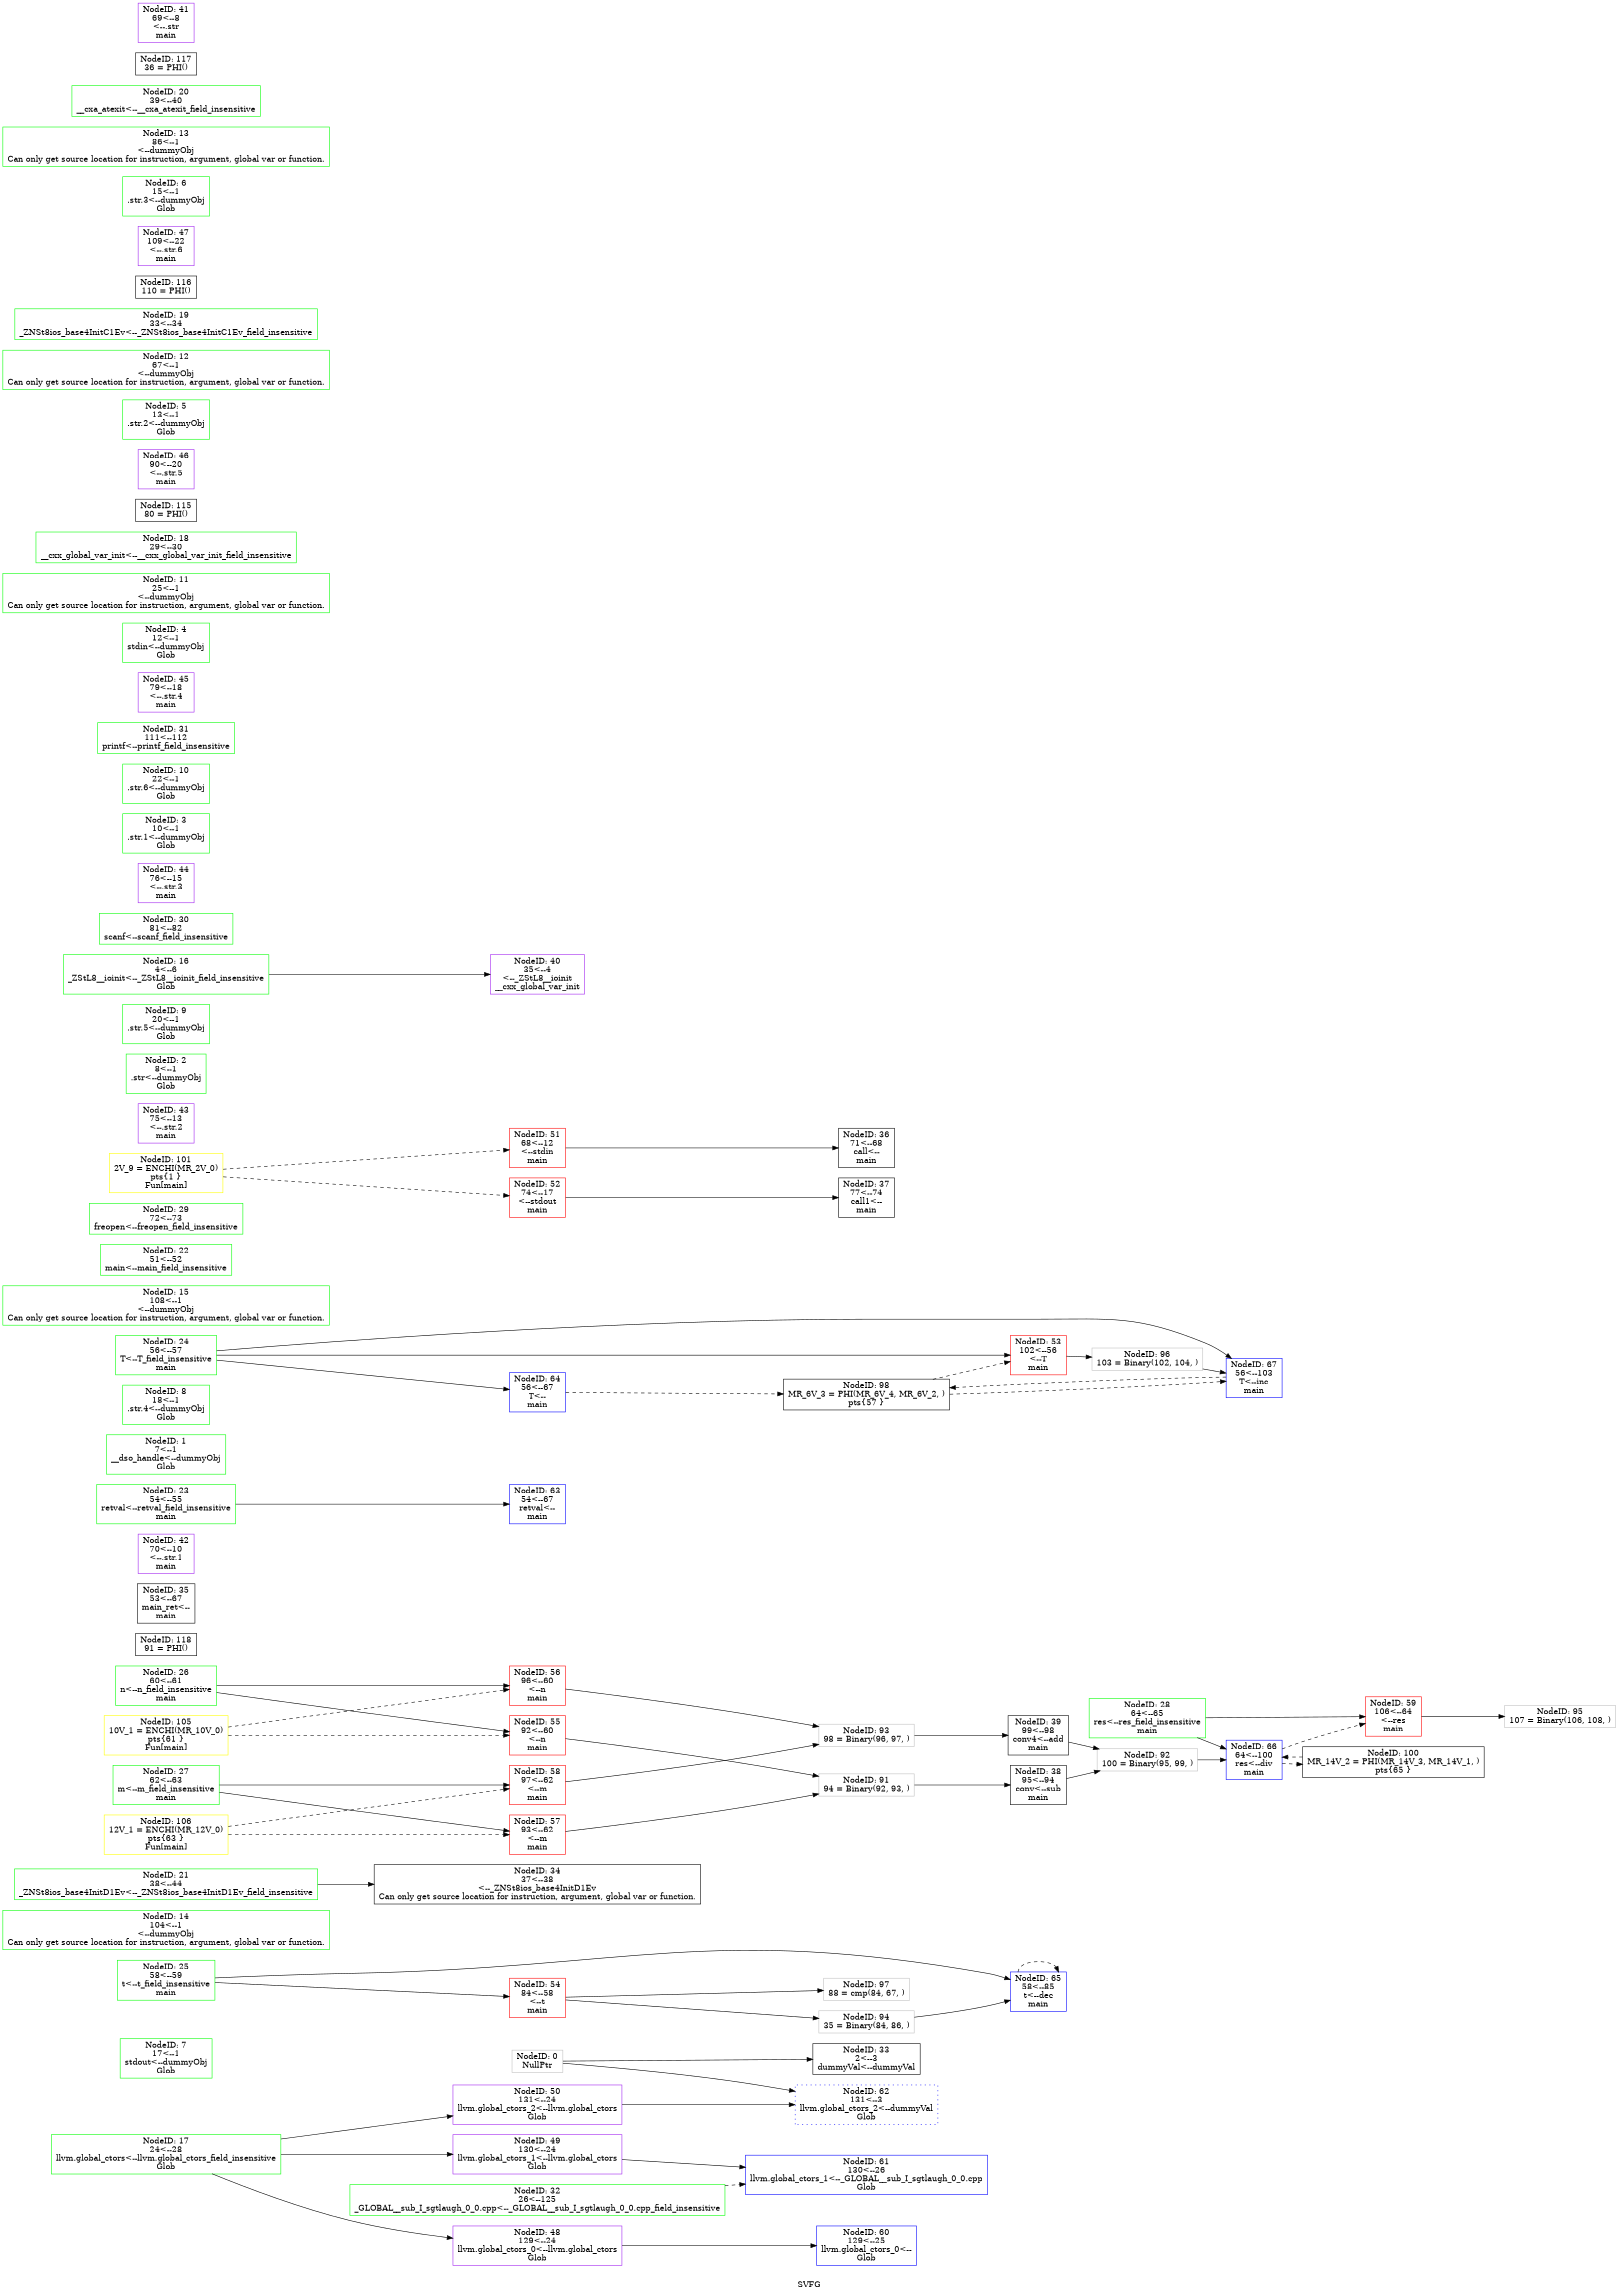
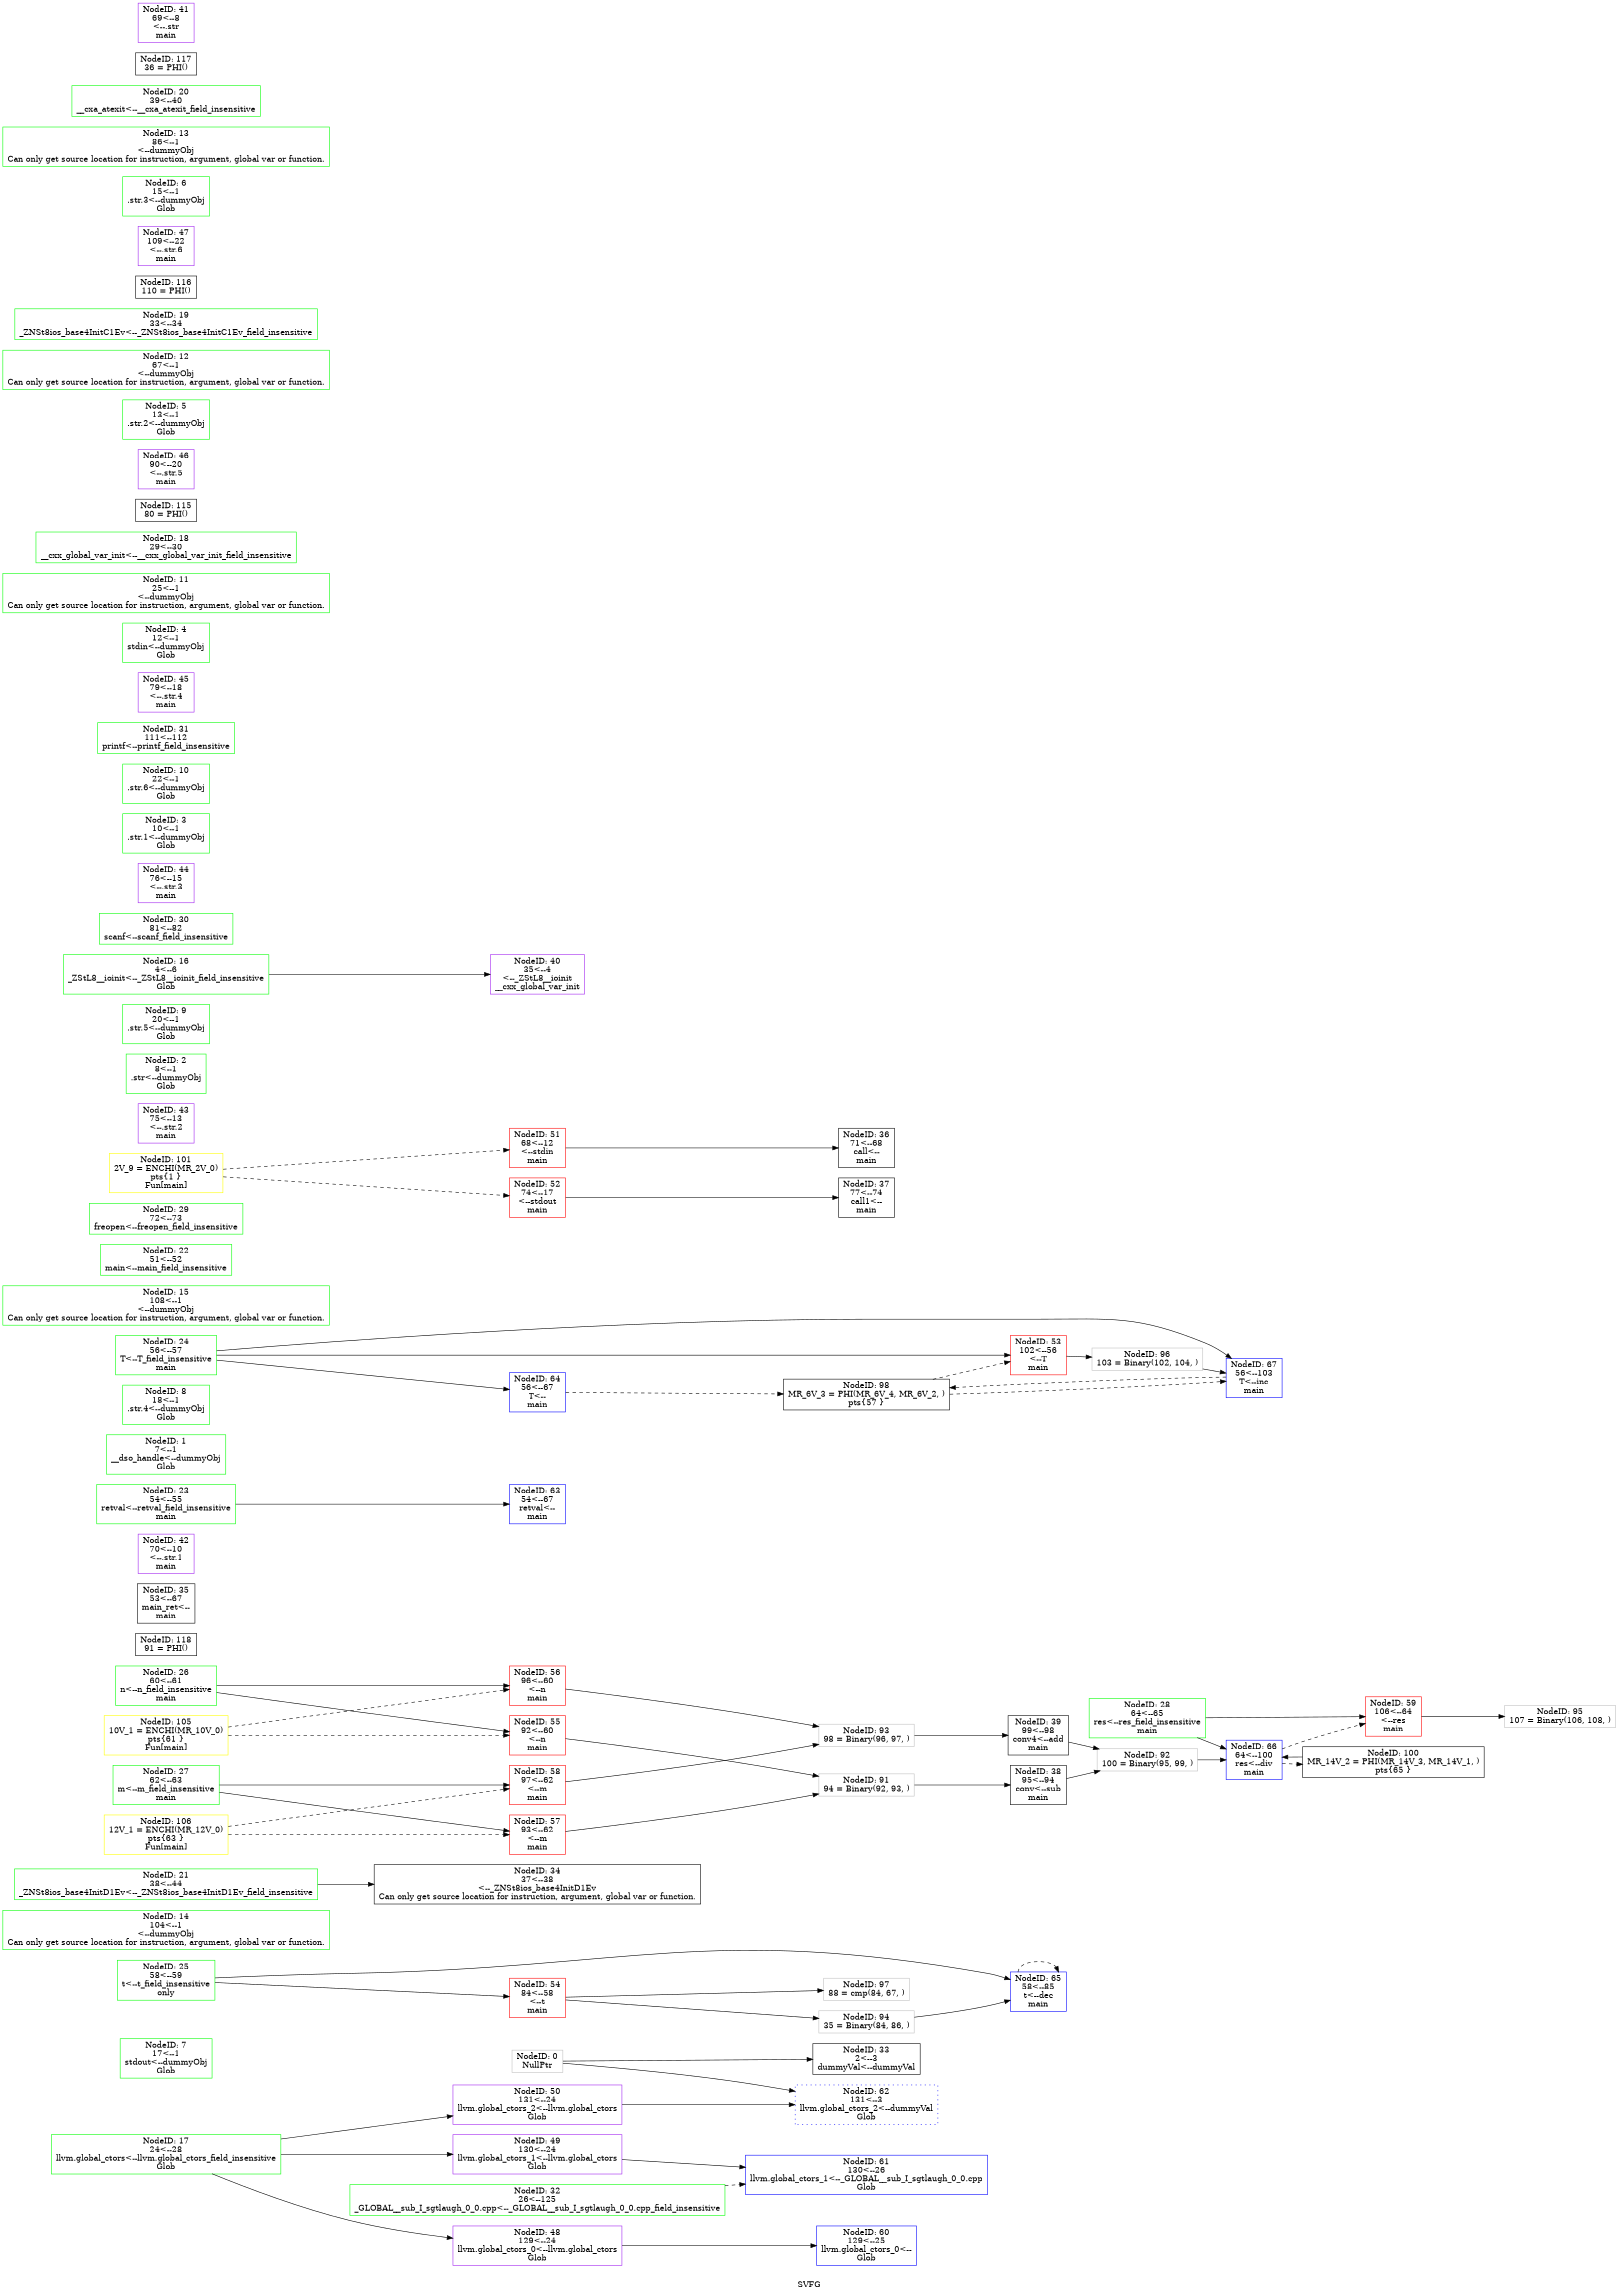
edge "NodeID: 100" -> "NodeID: 66": style dashed -> solid
node "NodeID: 25": text "main" -> "only"
